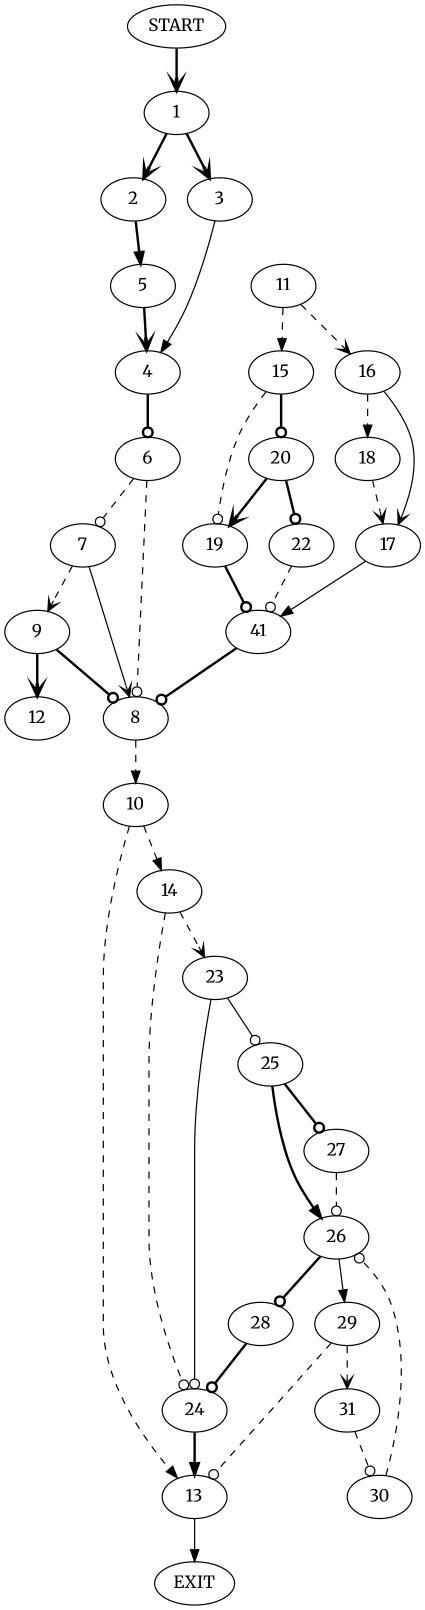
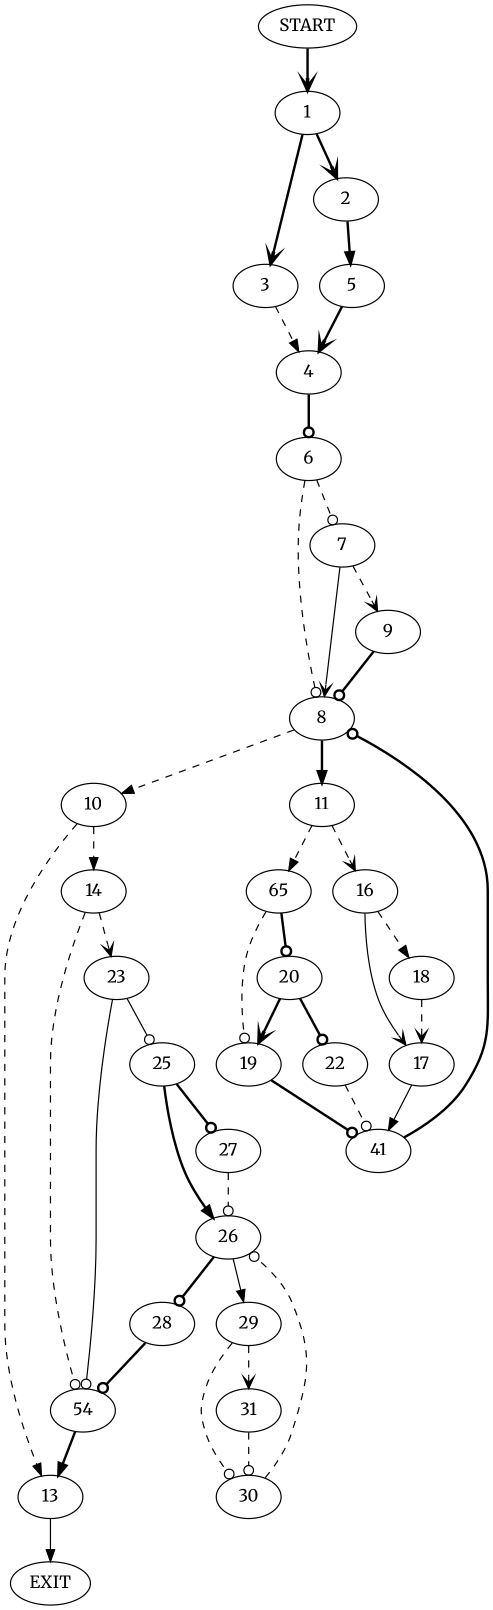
edge "3" -> "4": style solid -> dashed
node "15": label "15" -> "65"
node "12": removed
edge "8" -> "11": added
edge "29" -> "13": now "29" -> "30"
node "24": label "24" -> "54"
